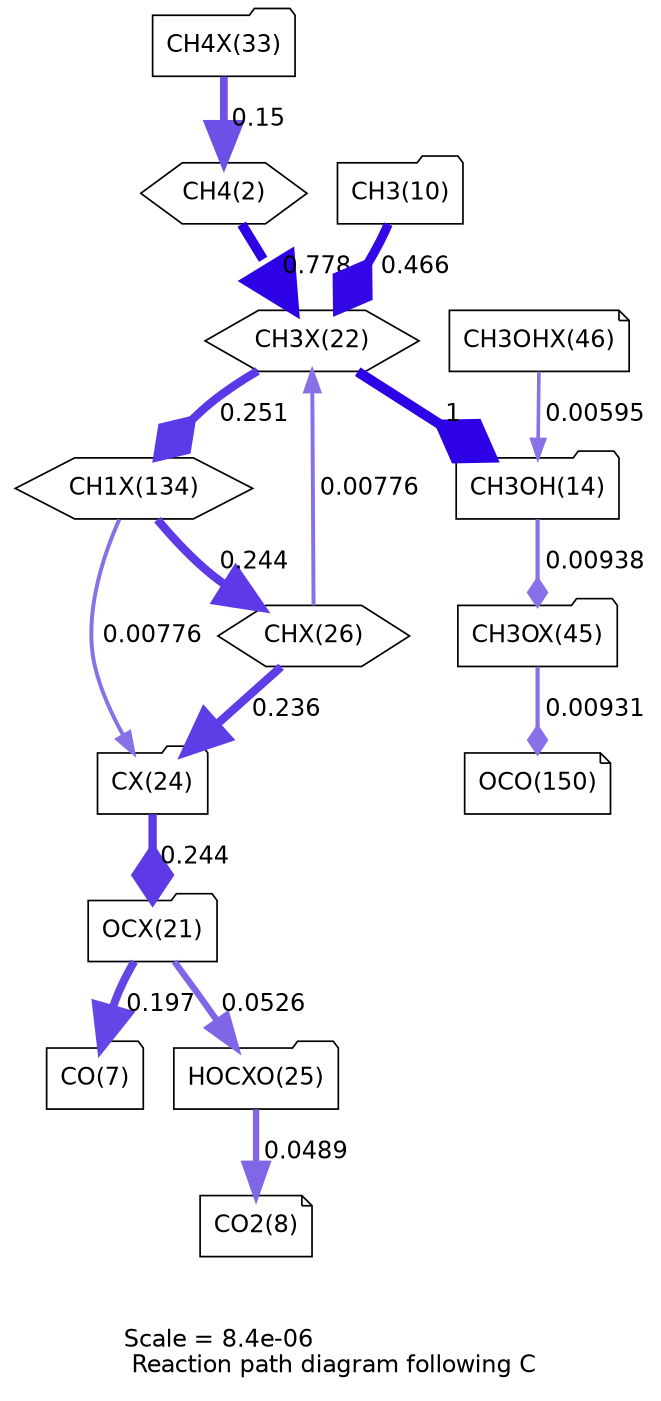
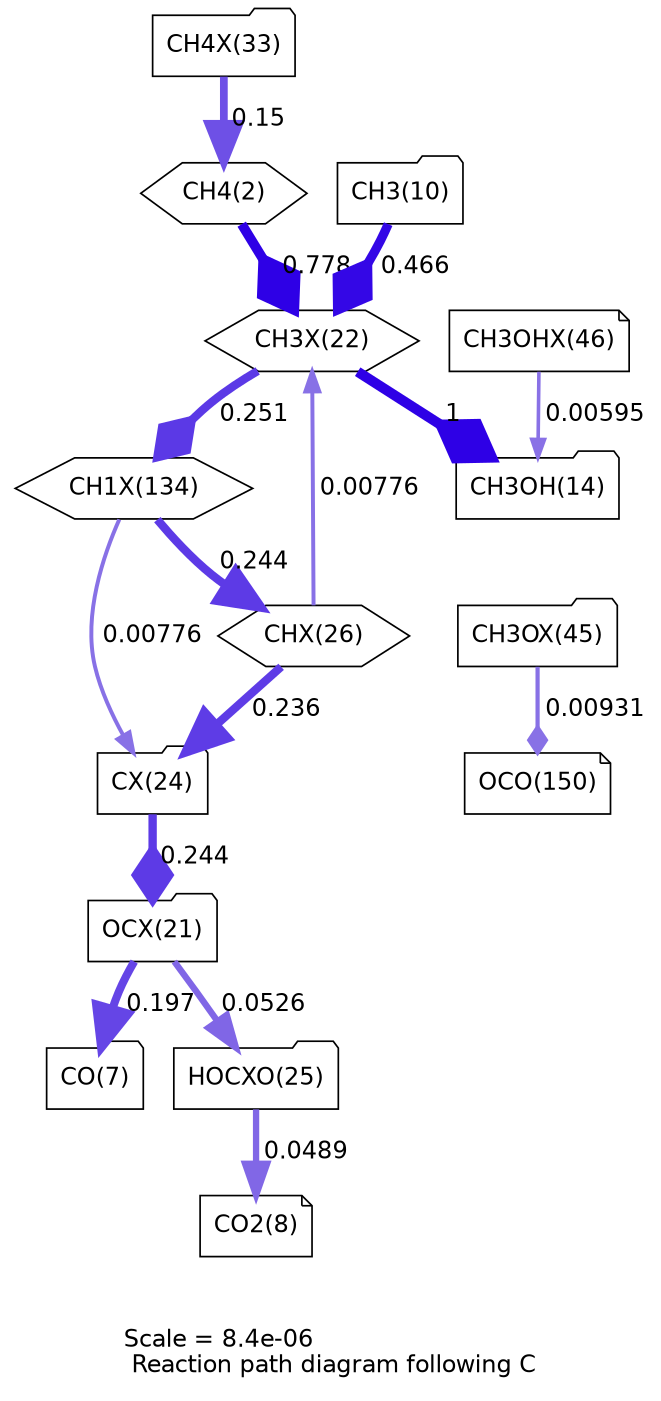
edge "CH4(2)" -> "CH3X(22)": arrowhead normal -> diamond
edge "CH3OH(14)" -> "CH3OX(45)": removed, label "0.00938"
